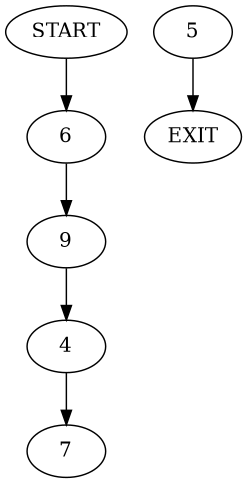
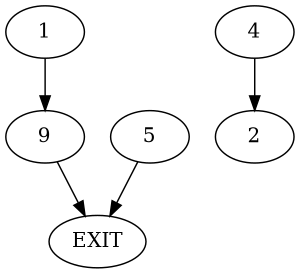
node "START": removed
node "6": label "6" -> "1"
edge "9" -> "4": now "9" -> "EXIT"
node "7": label "7" -> "2"
